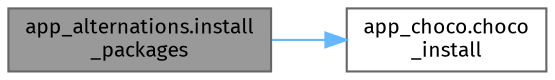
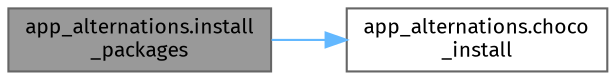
node "app_choco.choco _install": label "app_choco.choco _install" -> "app_alternations.choco _install"
